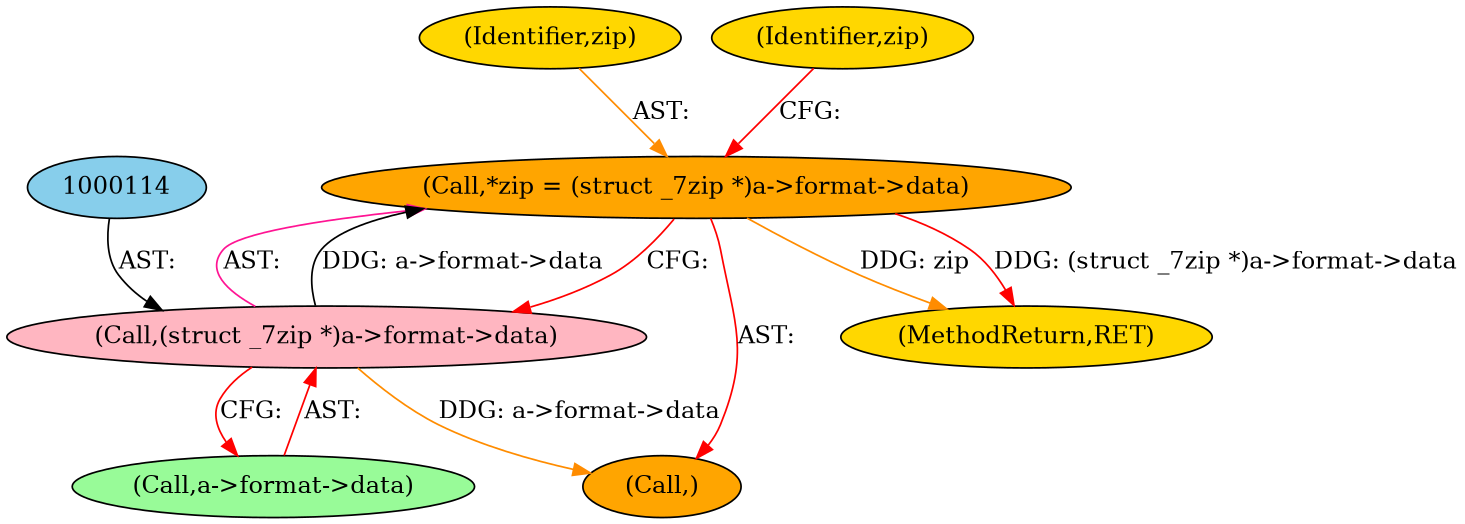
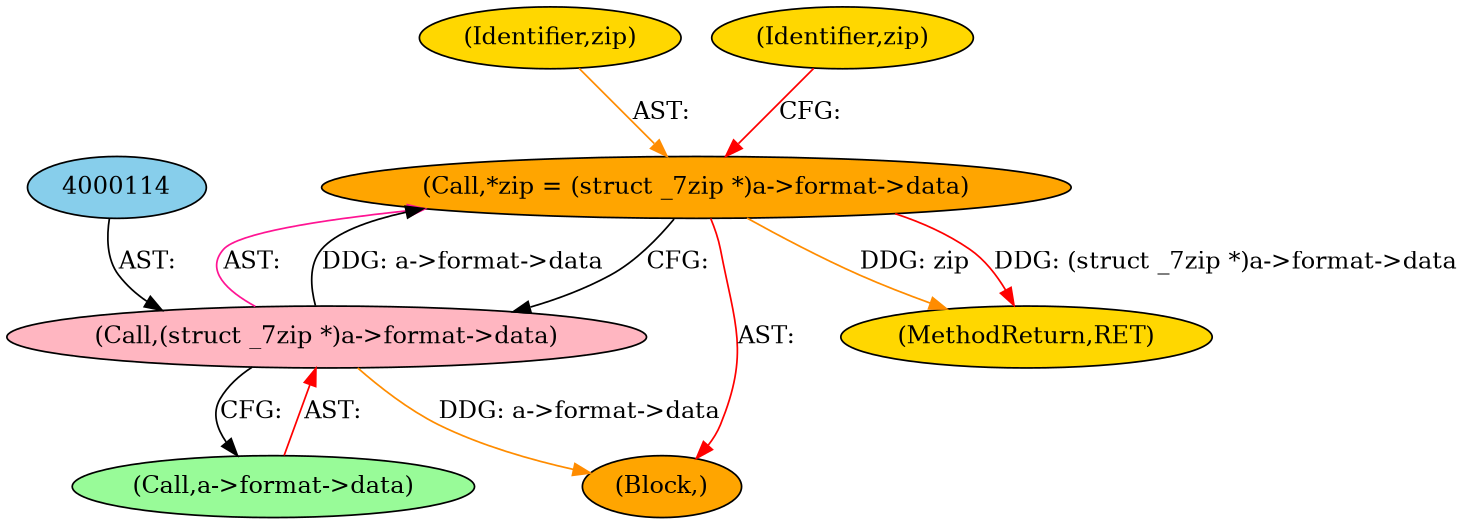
node "1000114": label "1000114" -> "4000114"
edge "(Call,*zip = (struct _7zip *)a->format->data)" -> "(Call,(struct _7zip *)a->format->data)": color red -> black
edge "(Call,(struct _7zip *)a->format->data)" -> "(Call,a->format->data)": color red -> black
node "(Call,)": label "(Call,)" -> "(Block,)"
